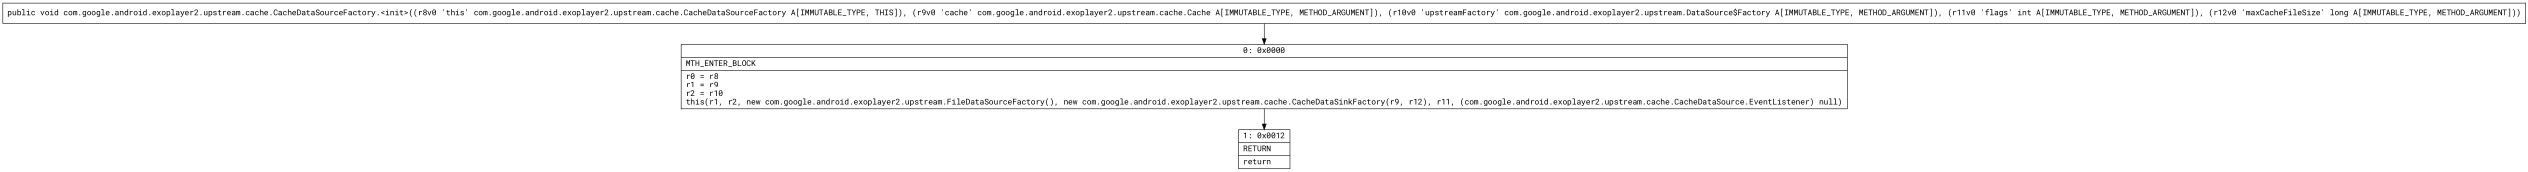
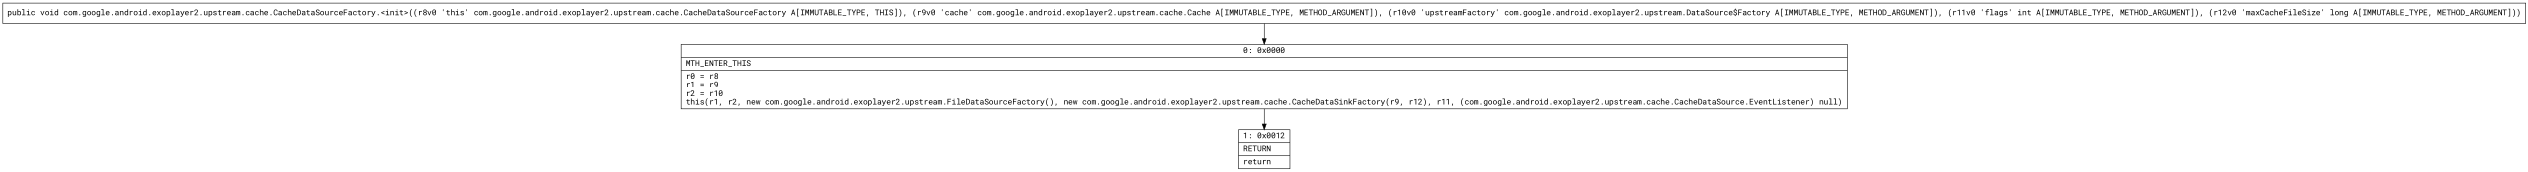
node "0: 0x0000": text "MTH_ENTER_BLOCK" -> "MTH_ENTER_THIS"
